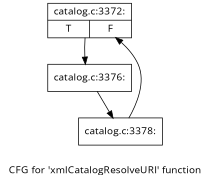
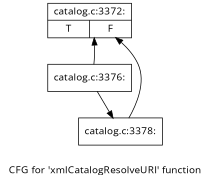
edge "catalog.c:3372:" -> "catalog.c:3376:": reversed
